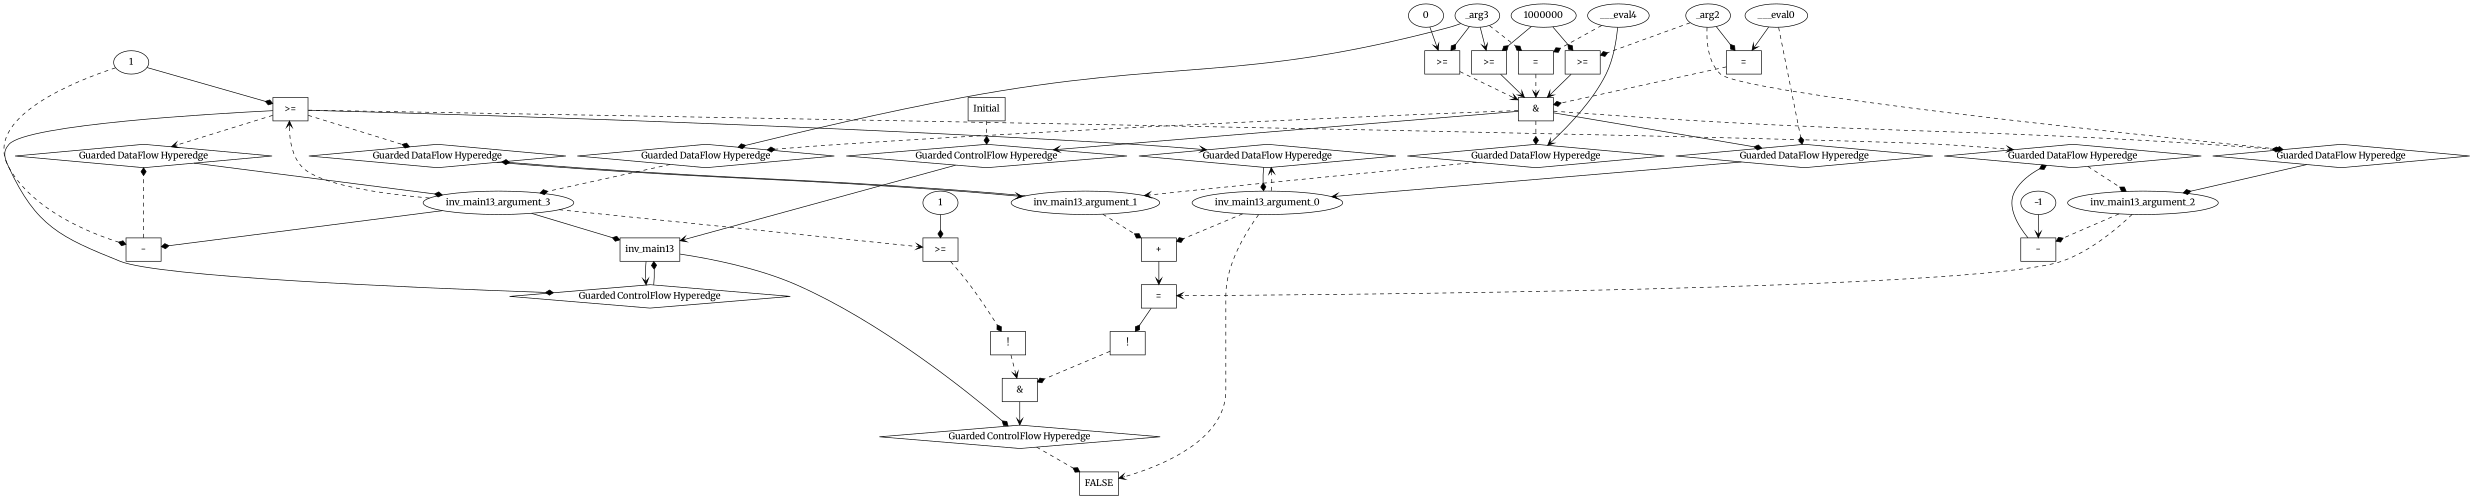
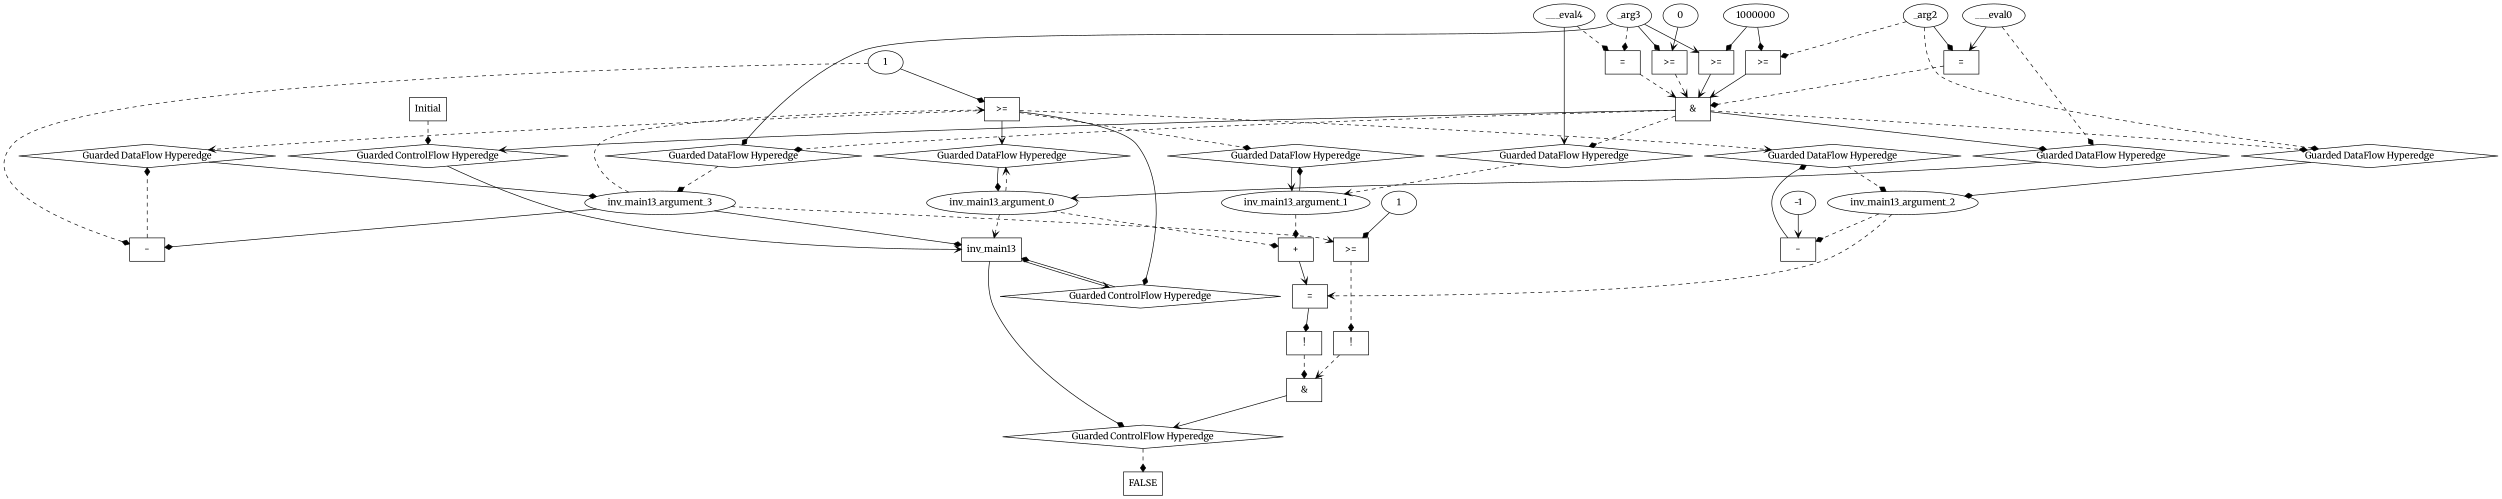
edge "inv_main13_argument_0" -> "FALSE": now "inv_main13_argument_0" -> "inv_main13"
